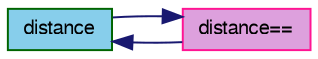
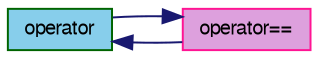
node "distance": label "distance" -> "operator"
node "distance==": label "distance==" -> "operator=="
